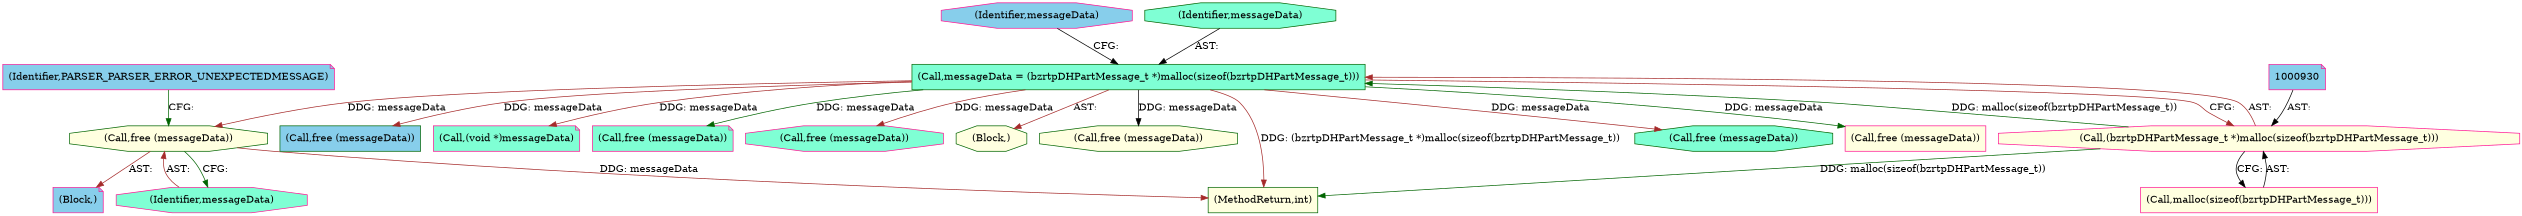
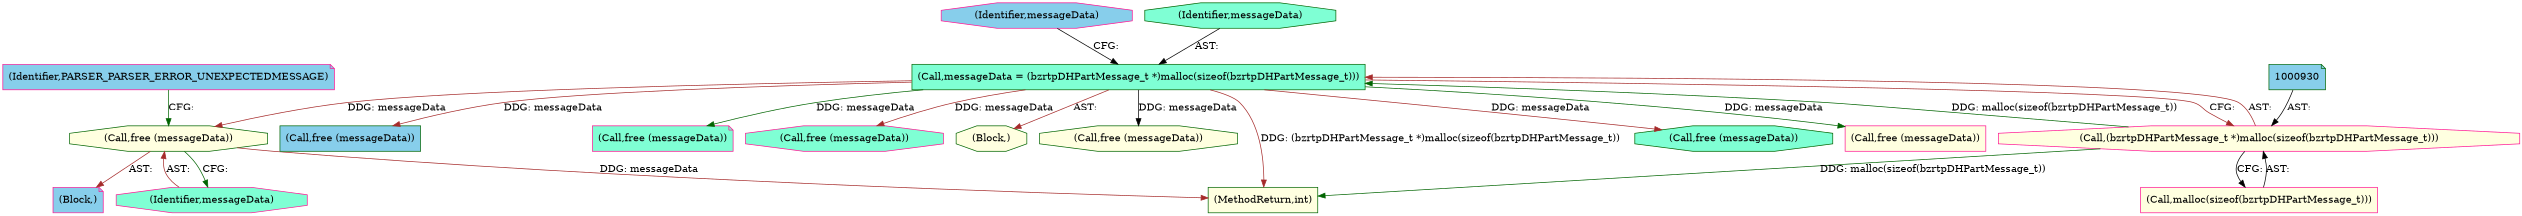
node "1000930": color deeppink -> darkgreen
node "(Call,(void *)messageData)": removed
